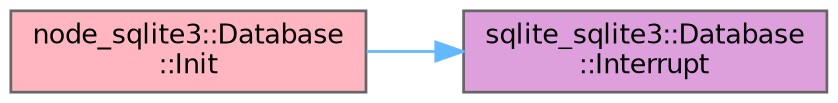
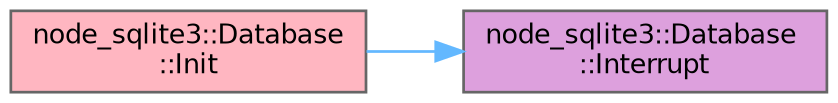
node "sqlite_sqlite3::Database ::Interrupt": label "sqlite_sqlite3::Database ::Interrupt" -> "node_sqlite3::Database ::Interrupt"
